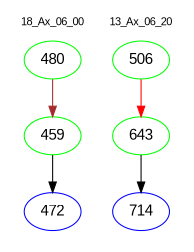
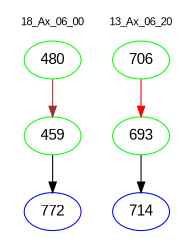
node "506": label "506" -> "706"
node "643": label "643" -> "693"
node "472": label "472" -> "772"
